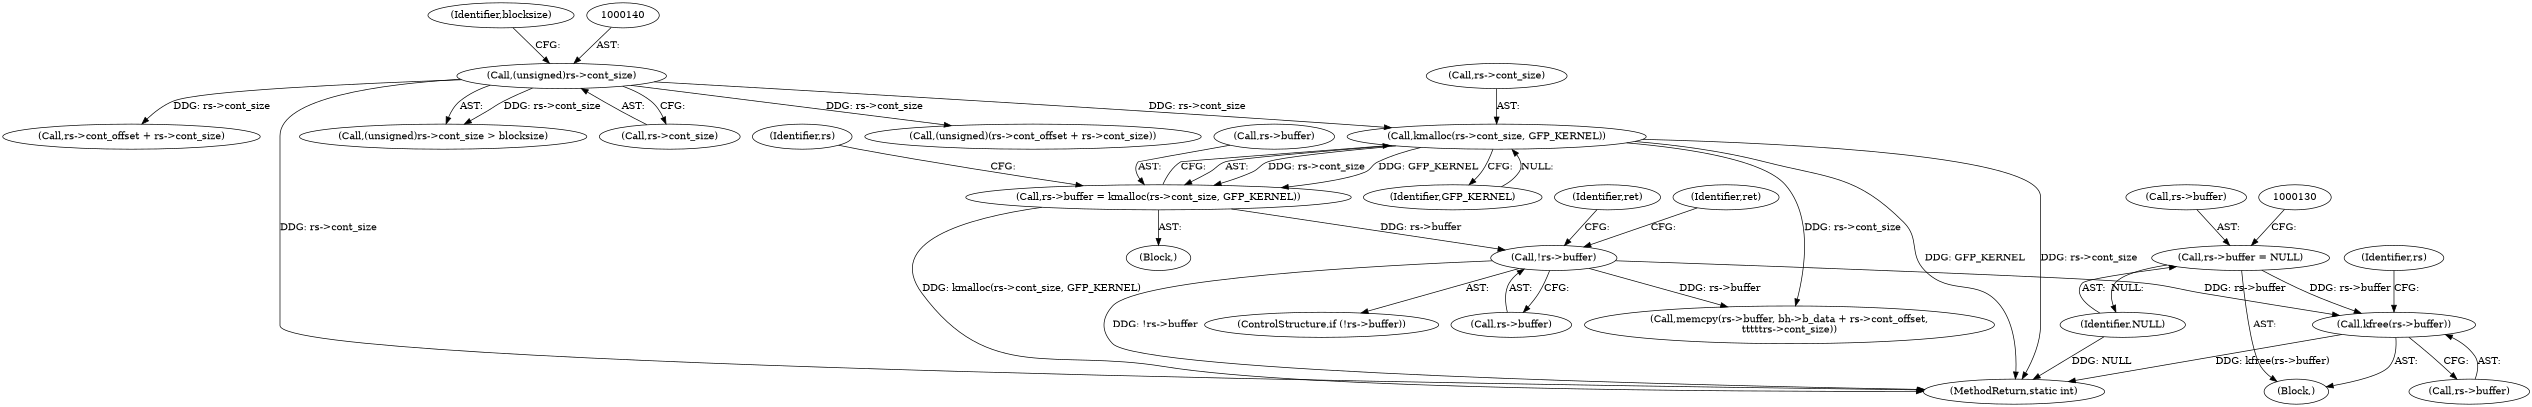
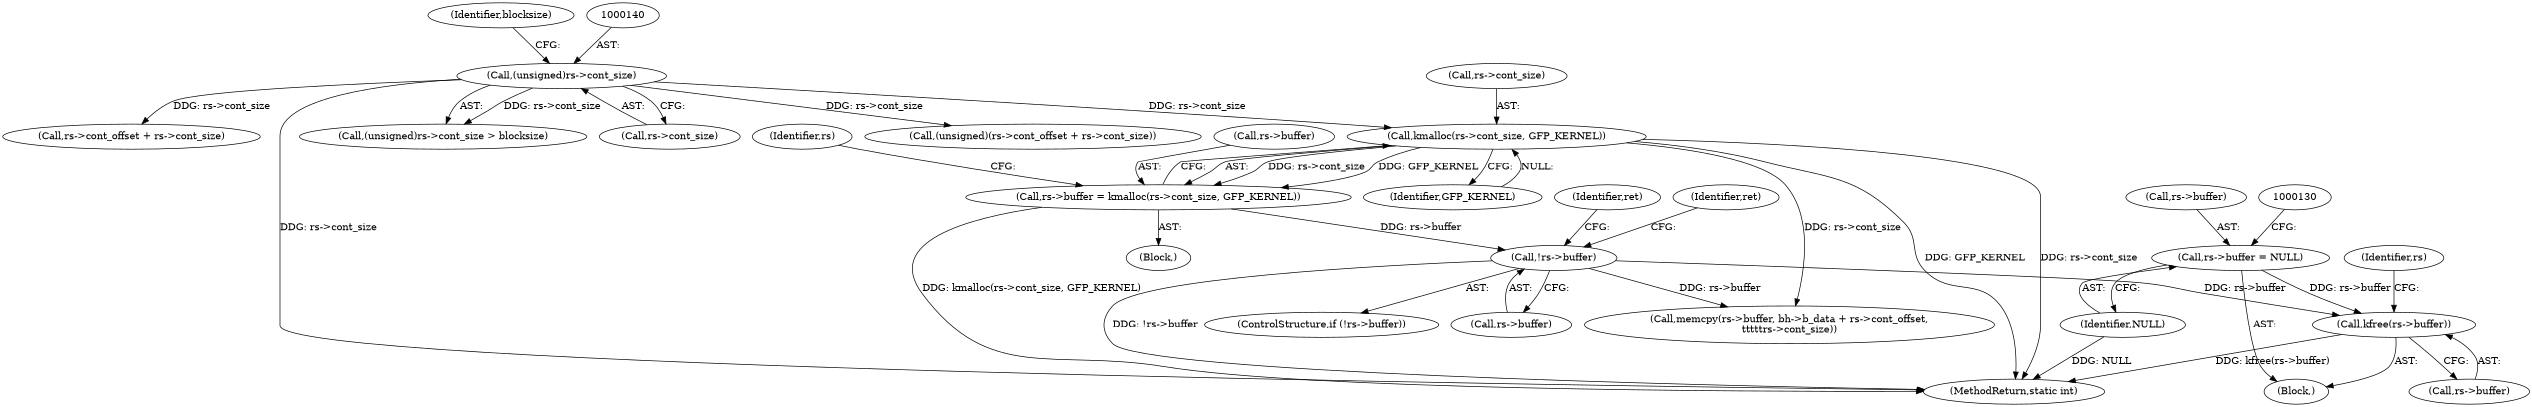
edge "(Call,rs->buffer = NULL)" -> "(Identifier,NULL)": label "NULL: " -> "CFG: "
